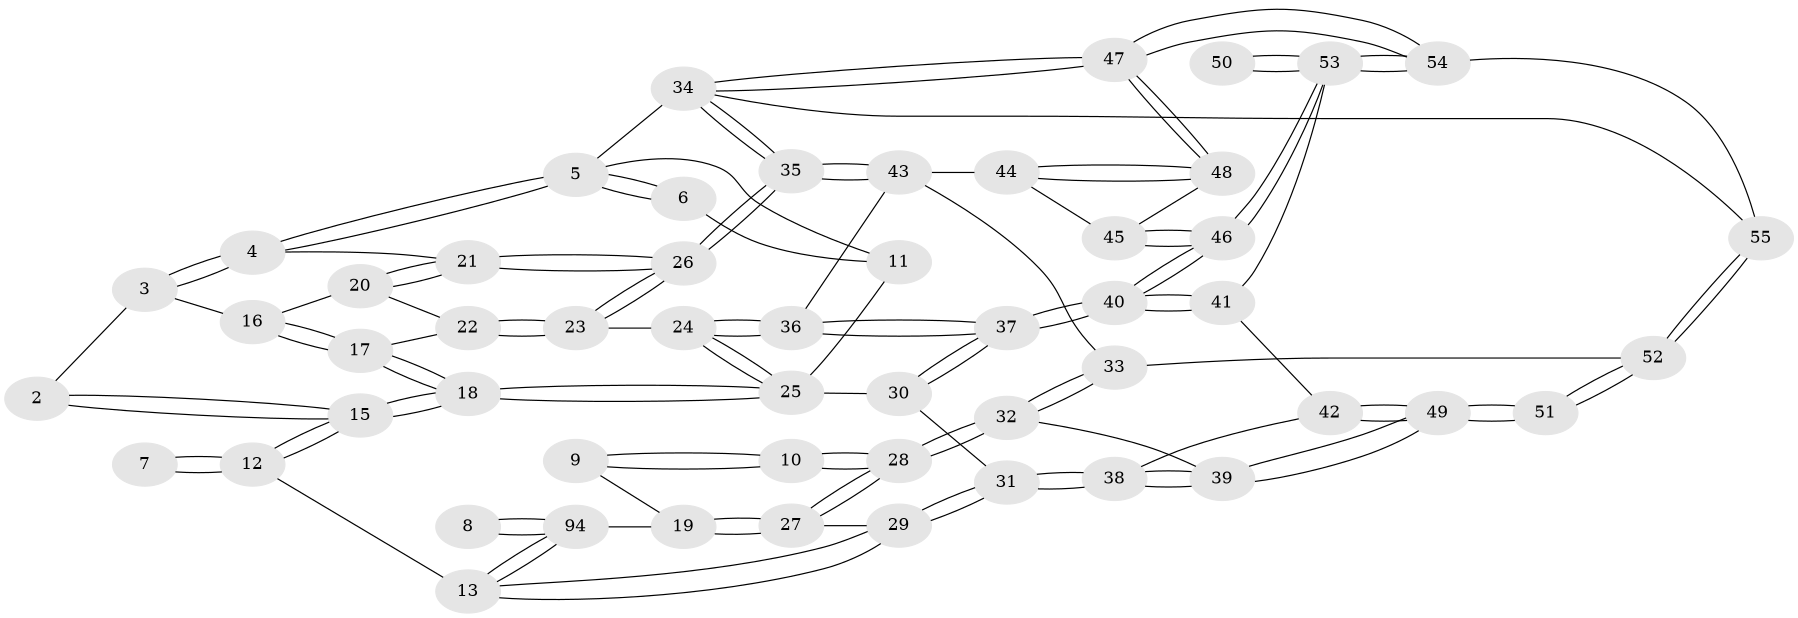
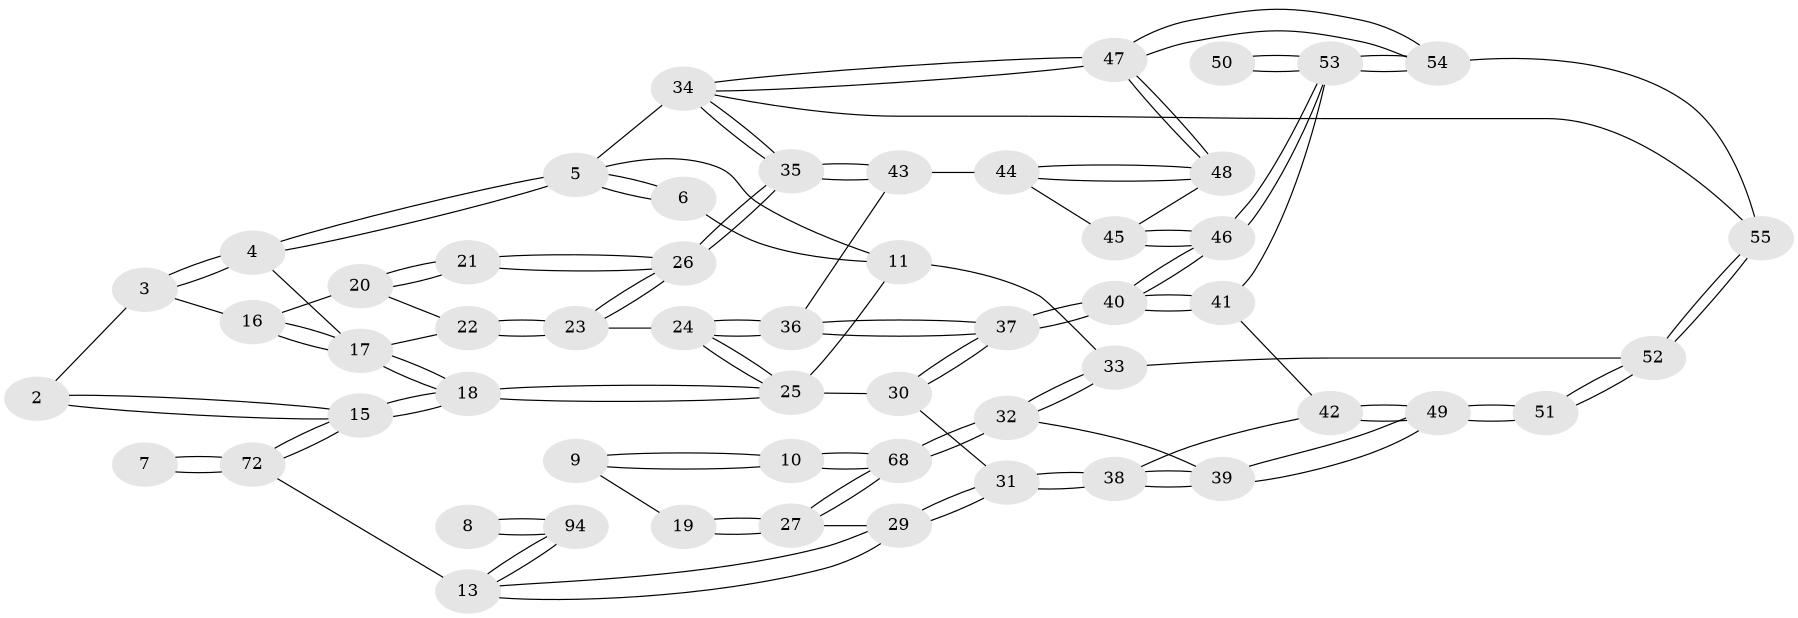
edge "4" -- "21": now "4" -- "17"
edge "43" -- "33": now "11" -- "33"
node "28": label "28" -> "68"
node "12": label "12" -> "72"
edge "94" -- "19": removed
